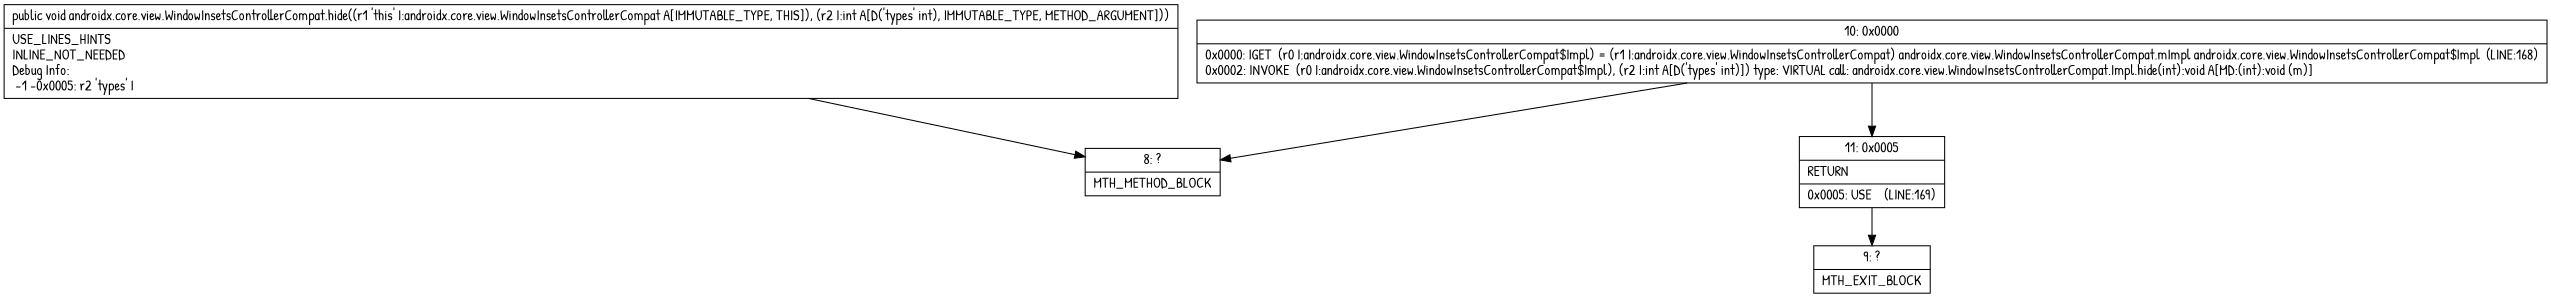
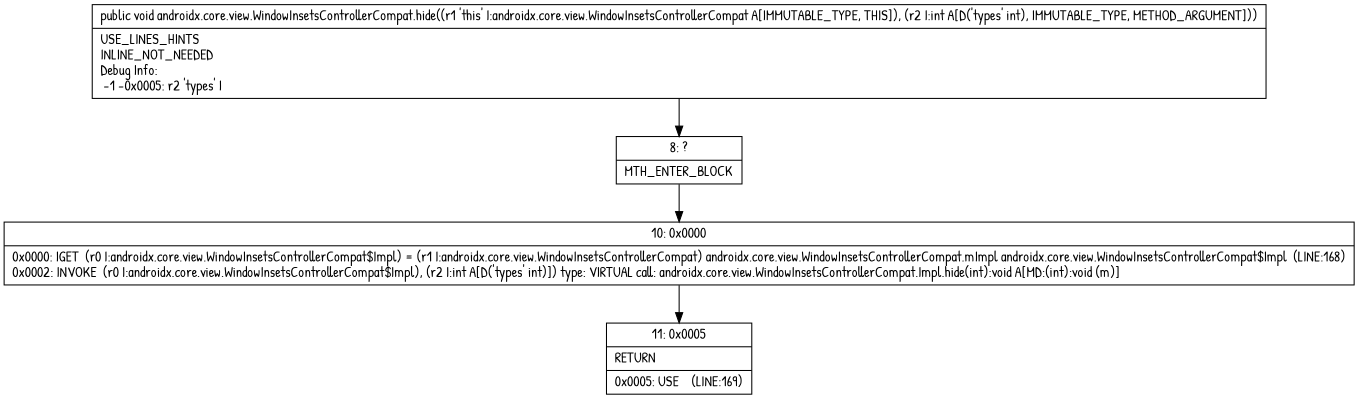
edge "10: 0x0000" -> "8: ?": reversed
node "8: ?": text "MTH_METHOD_BLOCK" -> "MTH_ENTER_BLOCK"
node "9: ?": removed
